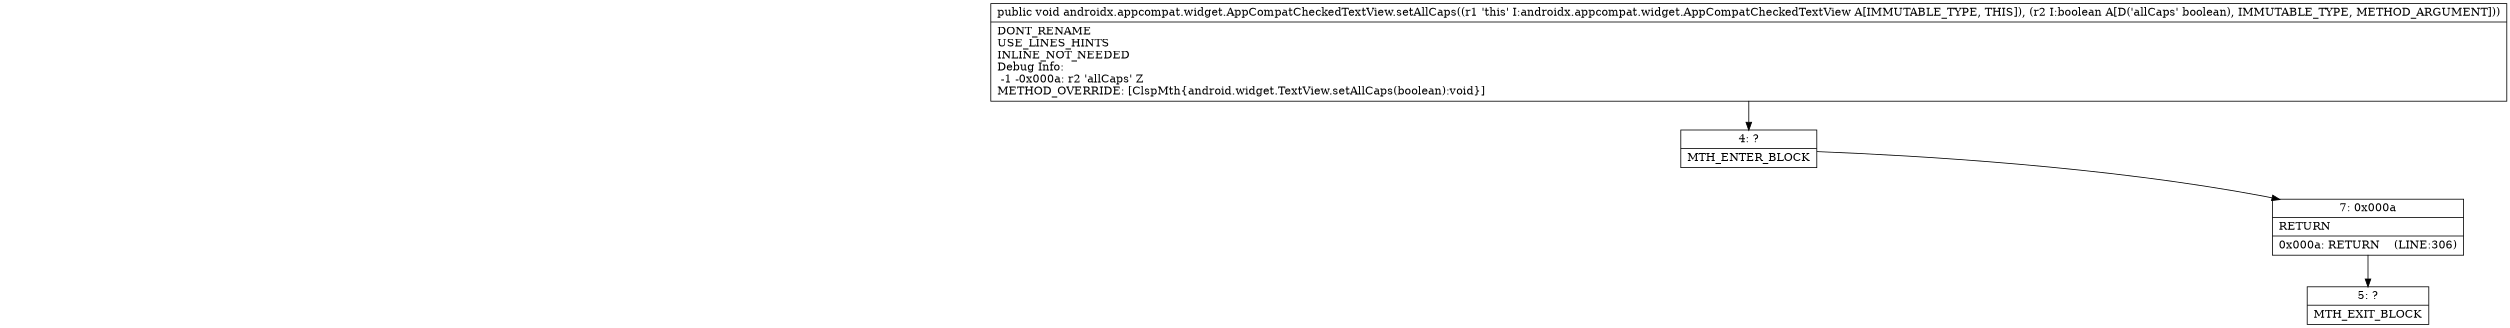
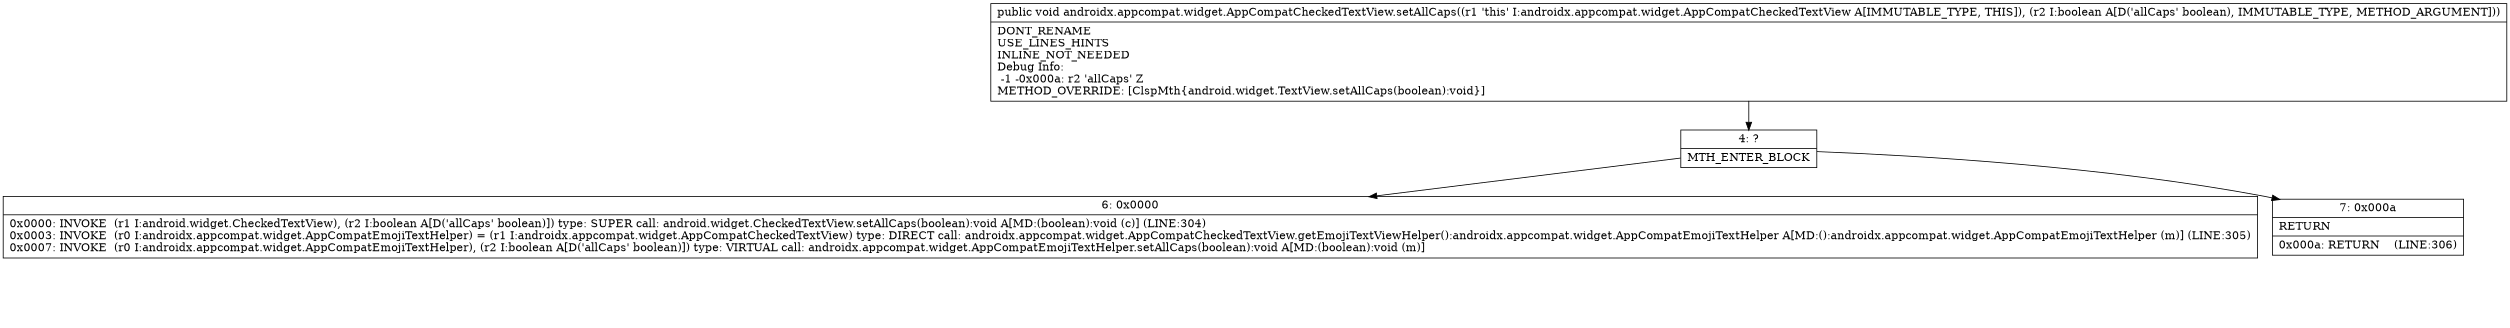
node "6: 0x0000": added
node "5: ?": removed
